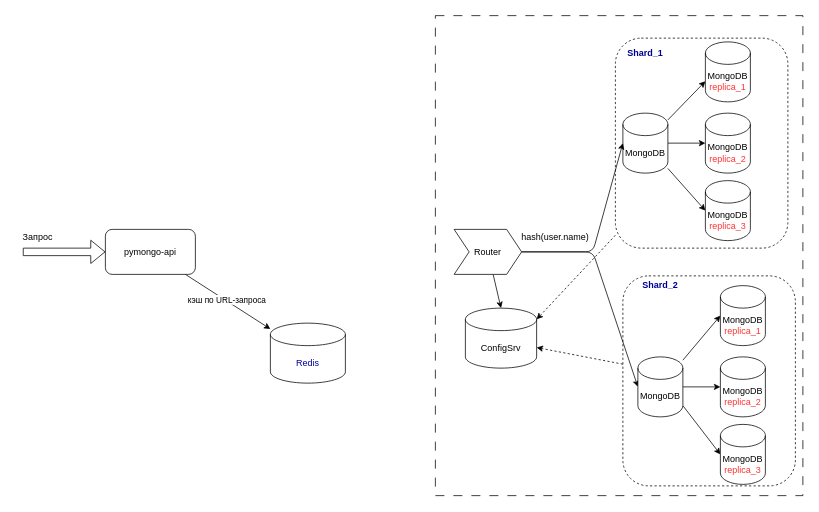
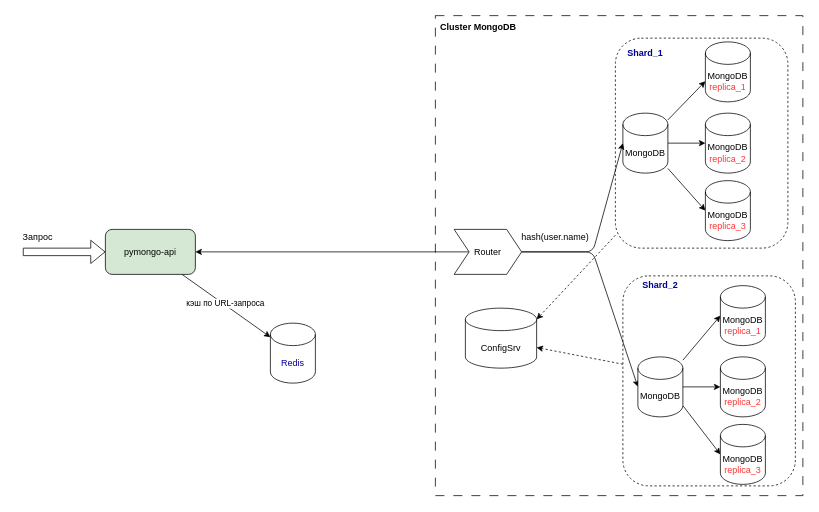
node "Cluster MongoDB": added
node "pymongo-api": fillcolor #ffffff -> #d5e8d4
edge "Router" -> "ConfigSrv": now "Router" -> "pymongo-api"
node "Redis": size 75x60 -> 45x60
